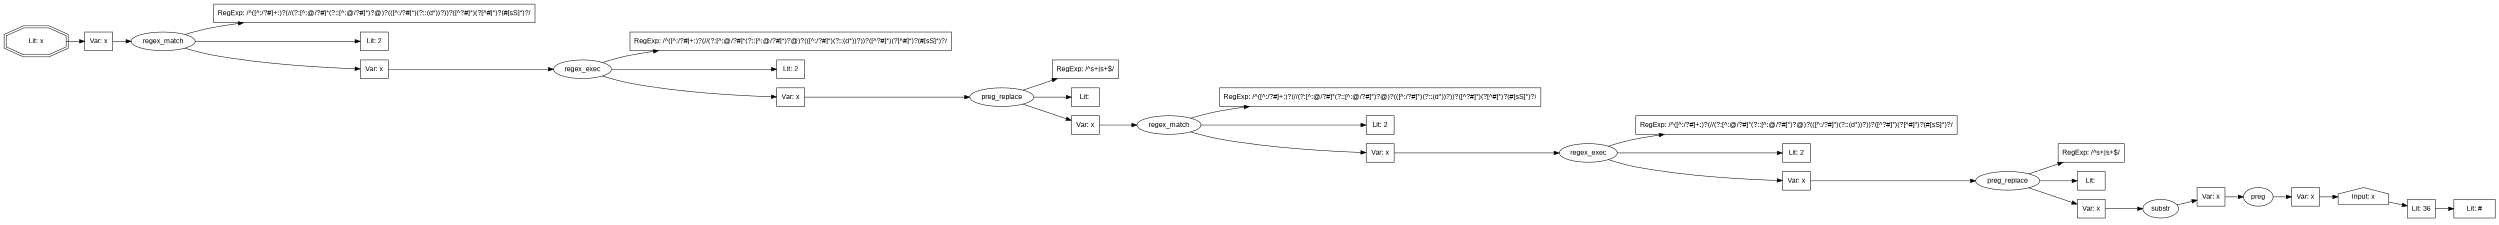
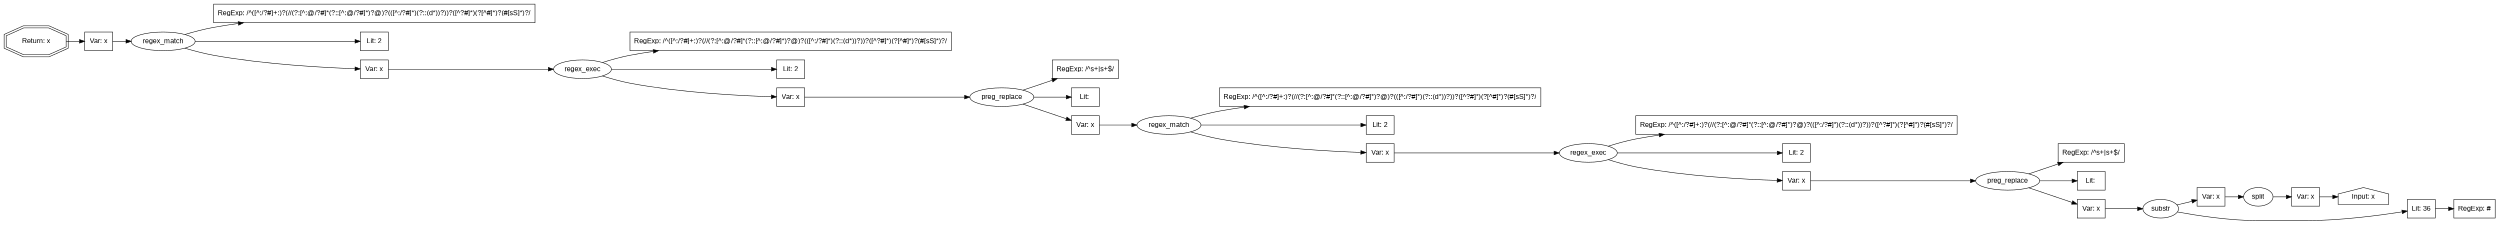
node "Lit: x": label "Lit: x" -> "Return: x"
node "preg": label "preg" -> "split"
edge "Input: x" -> "Lit: 36": now "substr" -> "Lit: 36"
node "Lit: #": label "Lit: #" -> "RegExp: #"
